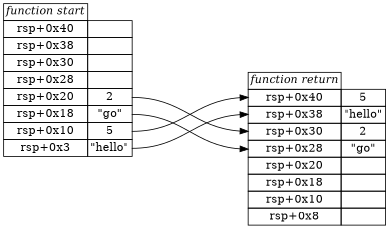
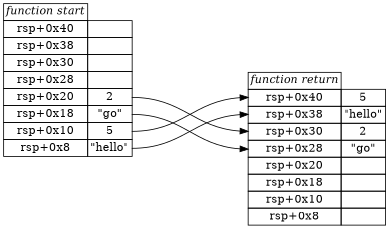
node "function start": text "rsp+0x3" -> "rsp+0x8"
